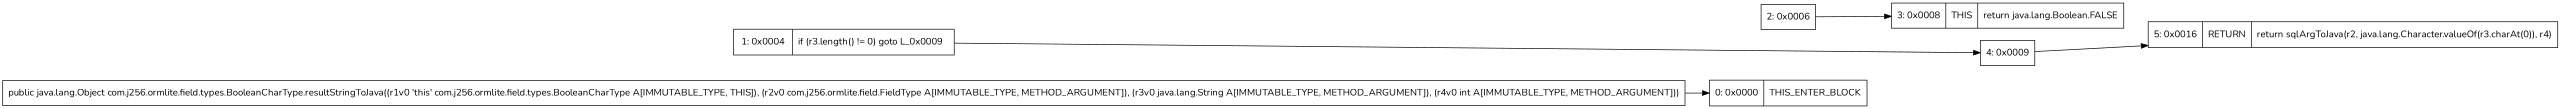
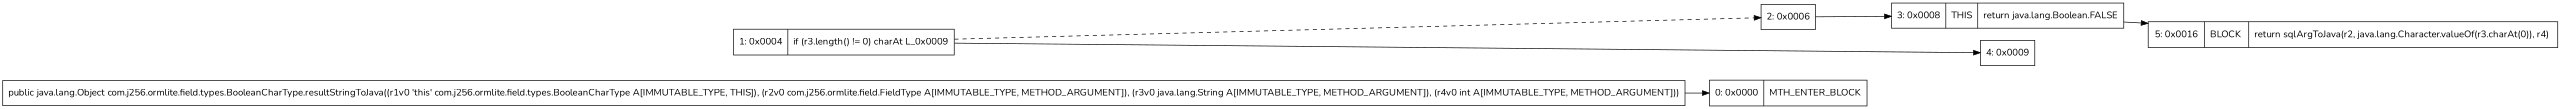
edge "1: 0x0004" -> "2: 0x0006": added
node "5: 0x0016": text "RETURN" -> "BLOCK"
node "1: 0x0004": text "if (r3.length() != 0) goto L_0x0009" -> "if (r3.length() != 0) charAt L_0x0009"
edge "4: 0x0009" -> "5: 0x0016": now "3: 0x0008" -> "5: 0x0016"
node "0: 0x0000": text "THIS_ENTER_BLOCK" -> "MTH_ENTER_BLOCK"
